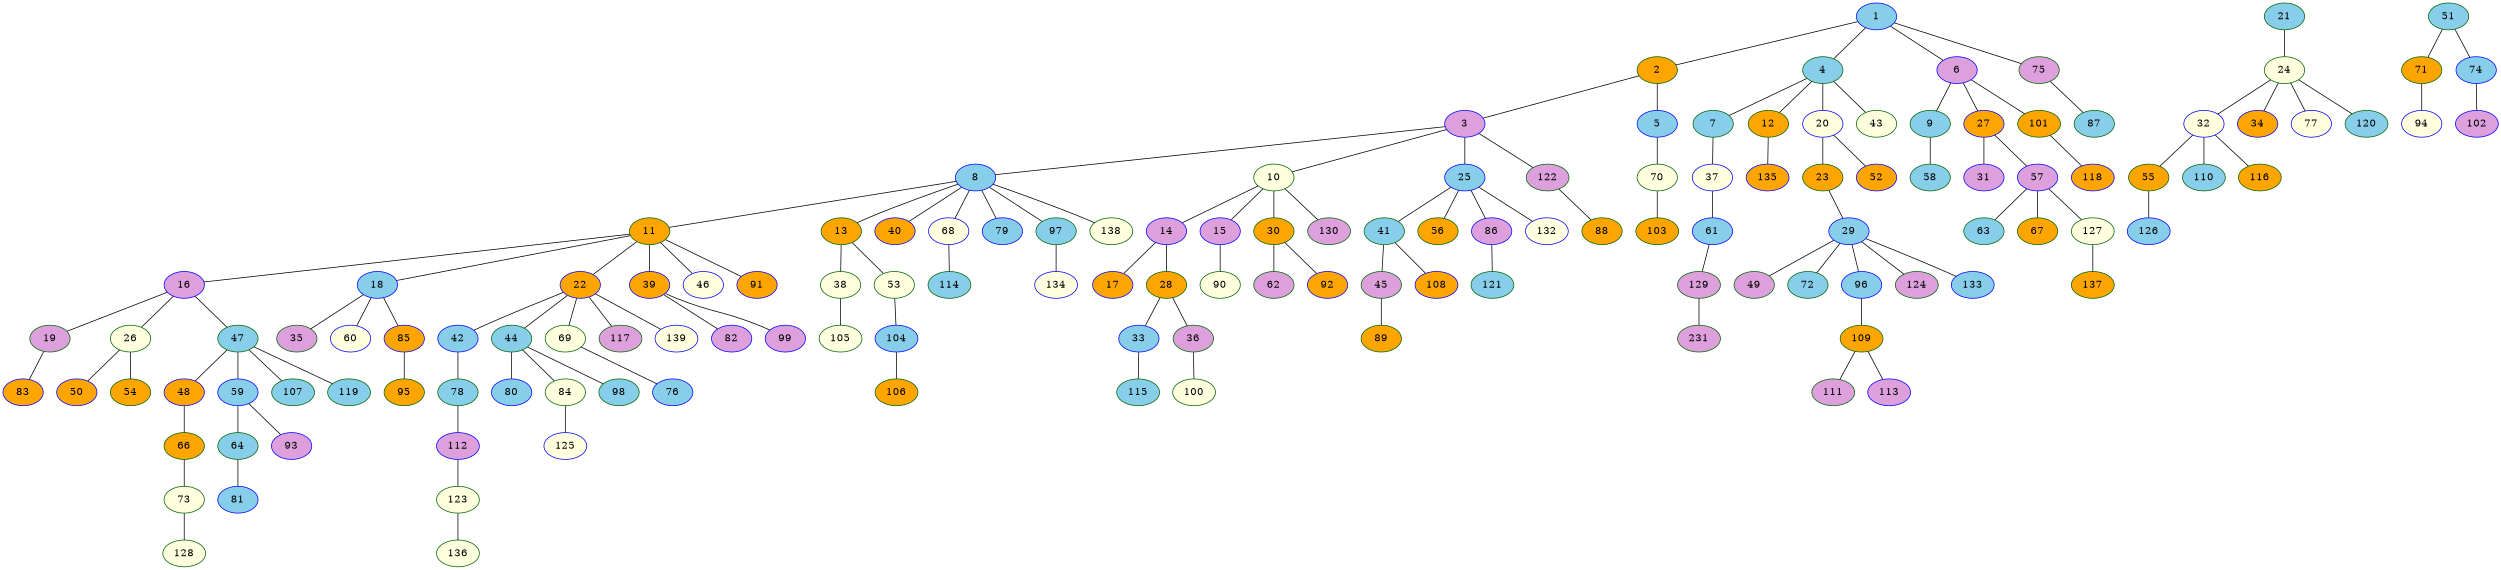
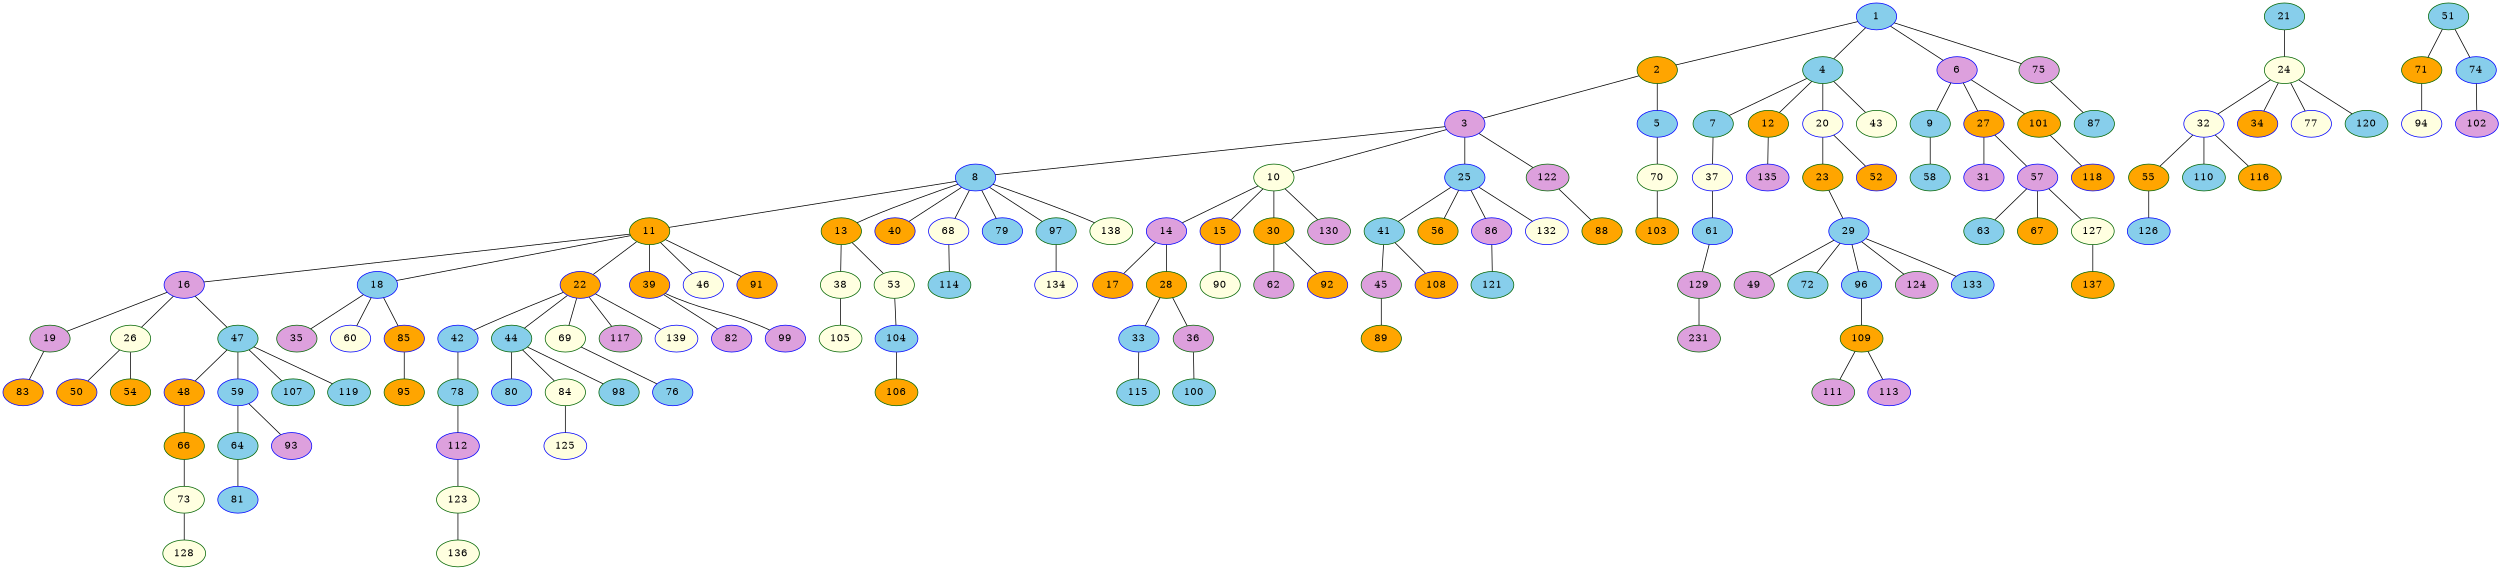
node "135": fillcolor orange -> plum
node "15": fillcolor plum -> orange
node "100": fillcolor lightyellow -> skyblue
